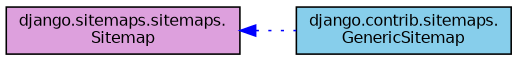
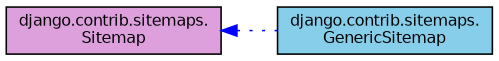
node "django.sitemaps.sitemaps. Sitemap": label "django.sitemaps.sitemaps. Sitemap" -> "django.contrib.sitemaps. Sitemap"
